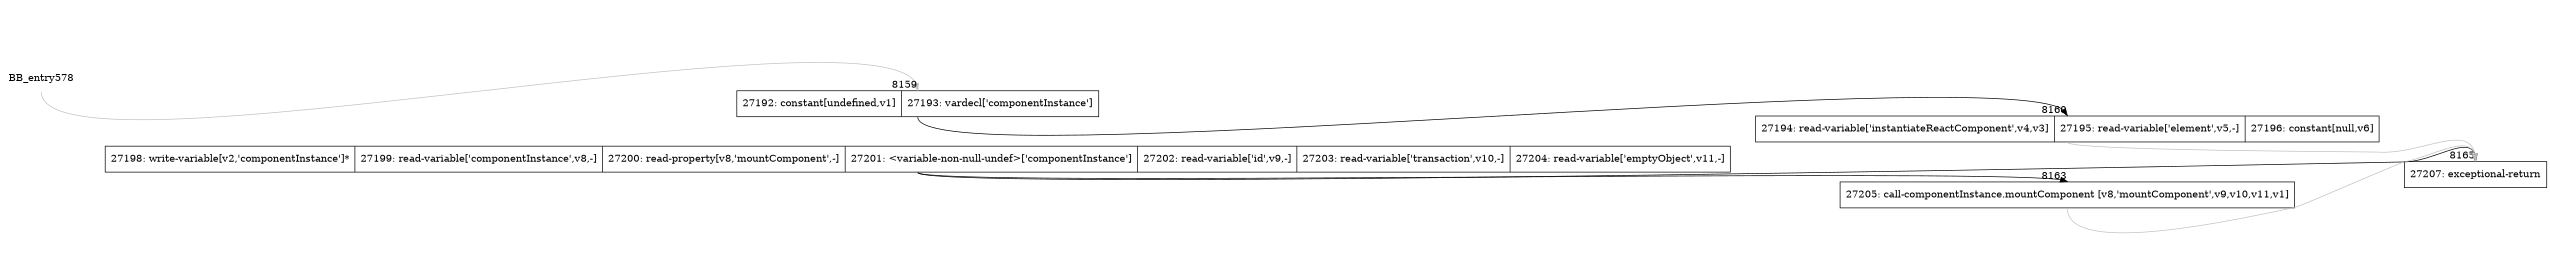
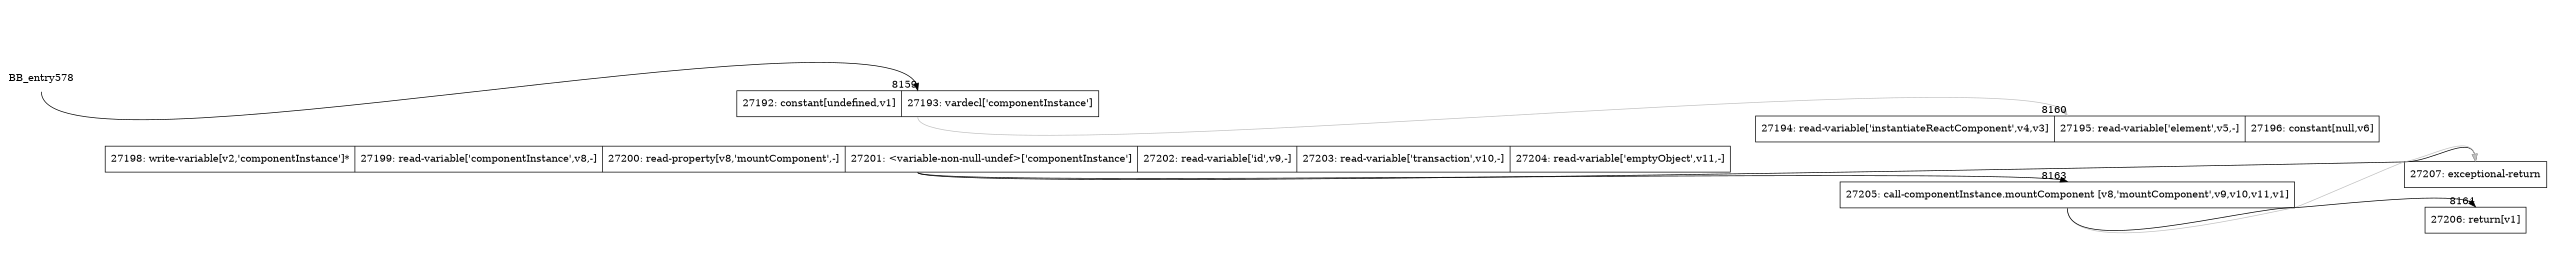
edge "BB_entry578" -> "27192: constant[undefined,v1]": color gray -> black
edge "27192: constant[undefined,v1]" -> "27194: read-variable['instantiateReactComponent',v4,v3]": color black -> gray
edge "27194: read-variable['instantiateReactComponent',v4,v3]" -> "27207: exceptional-return": removed
node "27206: return[v1]": added
